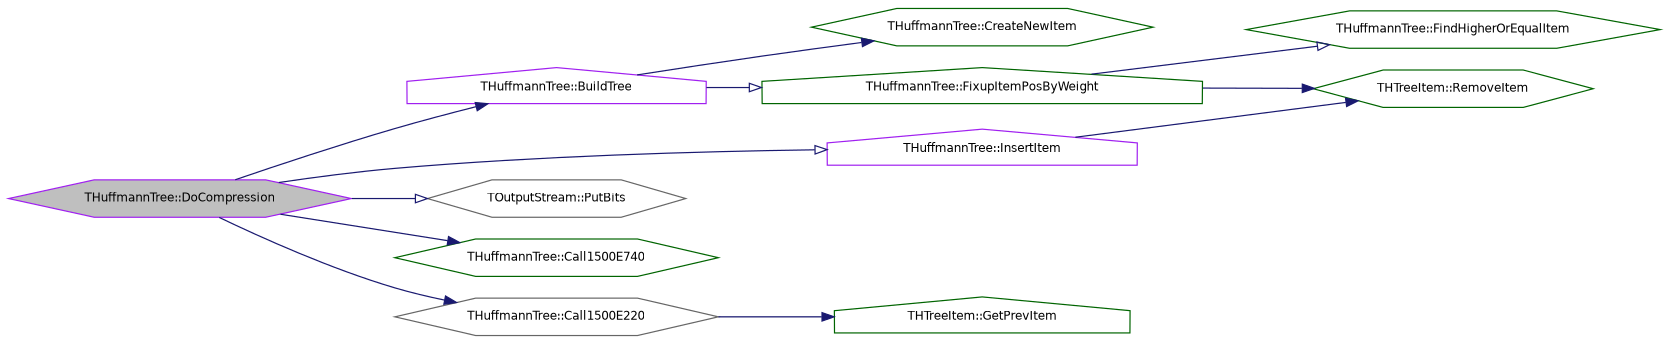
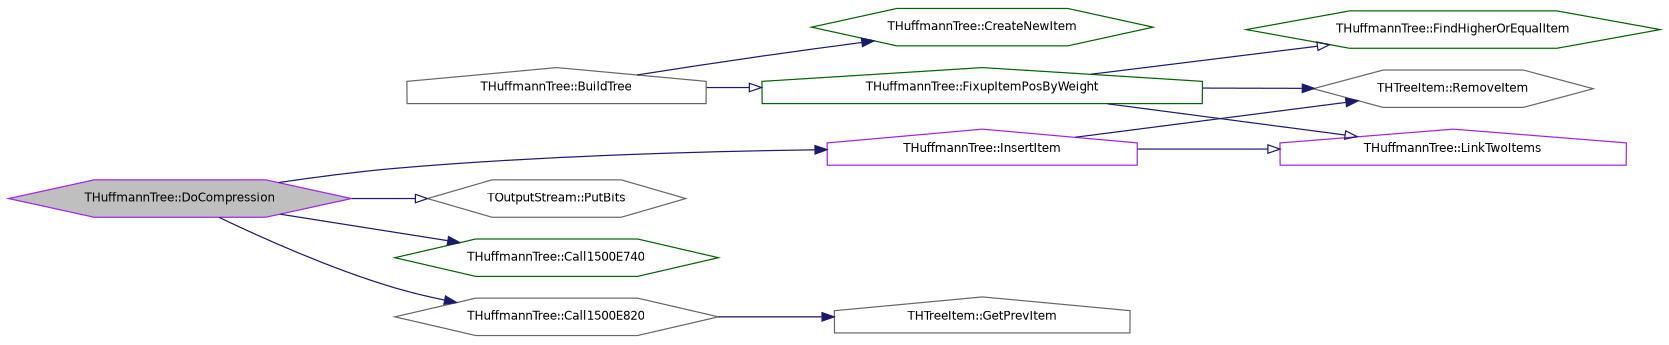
node "THuffmannTree::BuildTree": color purple -> gray40
node "THTreeItem::RemoveItem": color darkgreen -> gray40
edge "THuffmannTree::DoCompression" -> "THuffmannTree::BuildTree": removed
node "THuffmannTree::LinkTwoItems": added
edge "THuffmannTree::DoCompression" -> "THuffmannTree::InsertItem": arrowhead onormal -> normal
node "THuffmannTree::Call1500E220": label "THuffmannTree::Call1500E220" -> "THuffmannTree::Call1500E820"
node "THTreeItem::GetPrevItem": color darkgreen -> gray40
